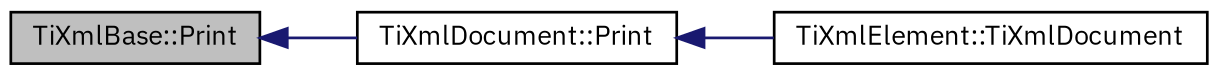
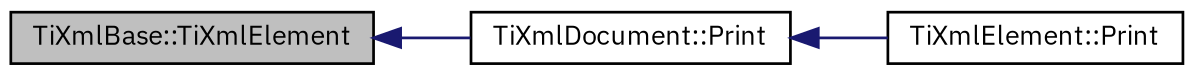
node "TiXmlBase::Print": label "TiXmlBase::Print" -> "TiXmlBase::TiXmlElement"
node "TiXmlElement::TiXmlDocument": label "TiXmlElement::TiXmlDocument" -> "TiXmlElement::Print"
